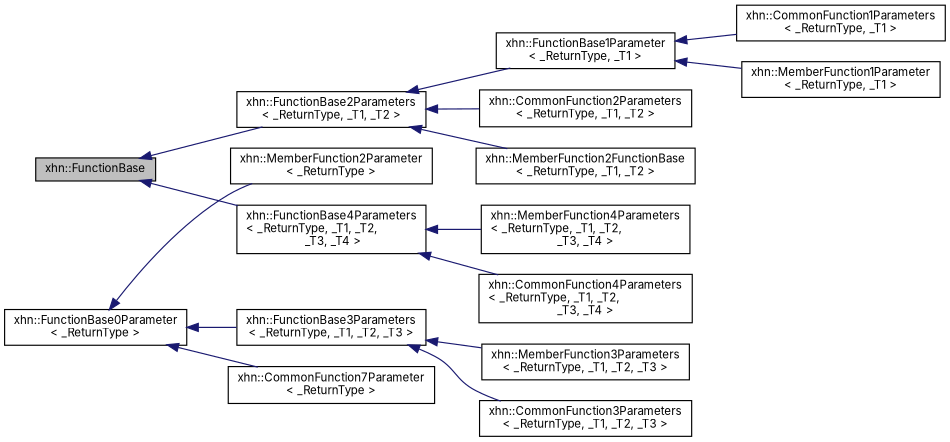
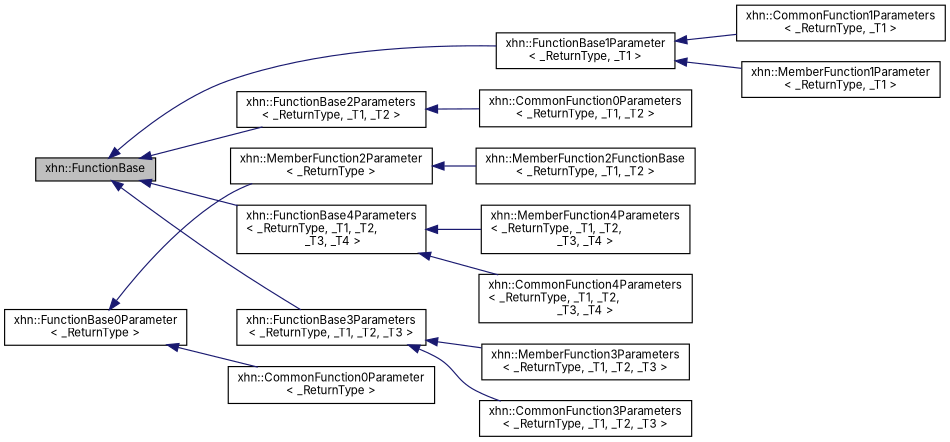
edge "xhn::FunctionBase1Parameter < _ReturnType, _T1 >" -> "xhn::FunctionBase2Parameters < _ReturnType, _T1, _T2 >": now "xhn::FunctionBase1Parameter < _ReturnType, _T1 >" -> "xhn::FunctionBase"
node "xhn::CommonFunction2Parameters < _ReturnType, _T1, _T2 >": label "xhn::CommonFunction2Parameters < _ReturnType, _T1, _T2 >" -> "xhn::CommonFunction0Parameters < _ReturnType, _T1, _T2 >"
edge "xhn::MemberFunction2FunctionBase < _ReturnType, _T1, _T2 >" -> "xhn::FunctionBase2Parameters < _ReturnType, _T1, _T2 >": now "xhn::MemberFunction2FunctionBase < _ReturnType, _T1, _T2 >" -> "xhn::MemberFunction2Parameter < _ReturnType >"
edge "xhn::FunctionBase3Parameters < _ReturnType, _T1, _T2, _T3 >" -> "xhn::FunctionBase0Parameter < _ReturnType >": now "xhn::FunctionBase3Parameters < _ReturnType, _T1, _T2, _T3 >" -> "xhn::FunctionBase"
node "xhn::CommonFunction7Parameter < _ReturnType >": label "xhn::CommonFunction7Parameter < _ReturnType >" -> "xhn::CommonFunction0Parameter < _ReturnType >"
